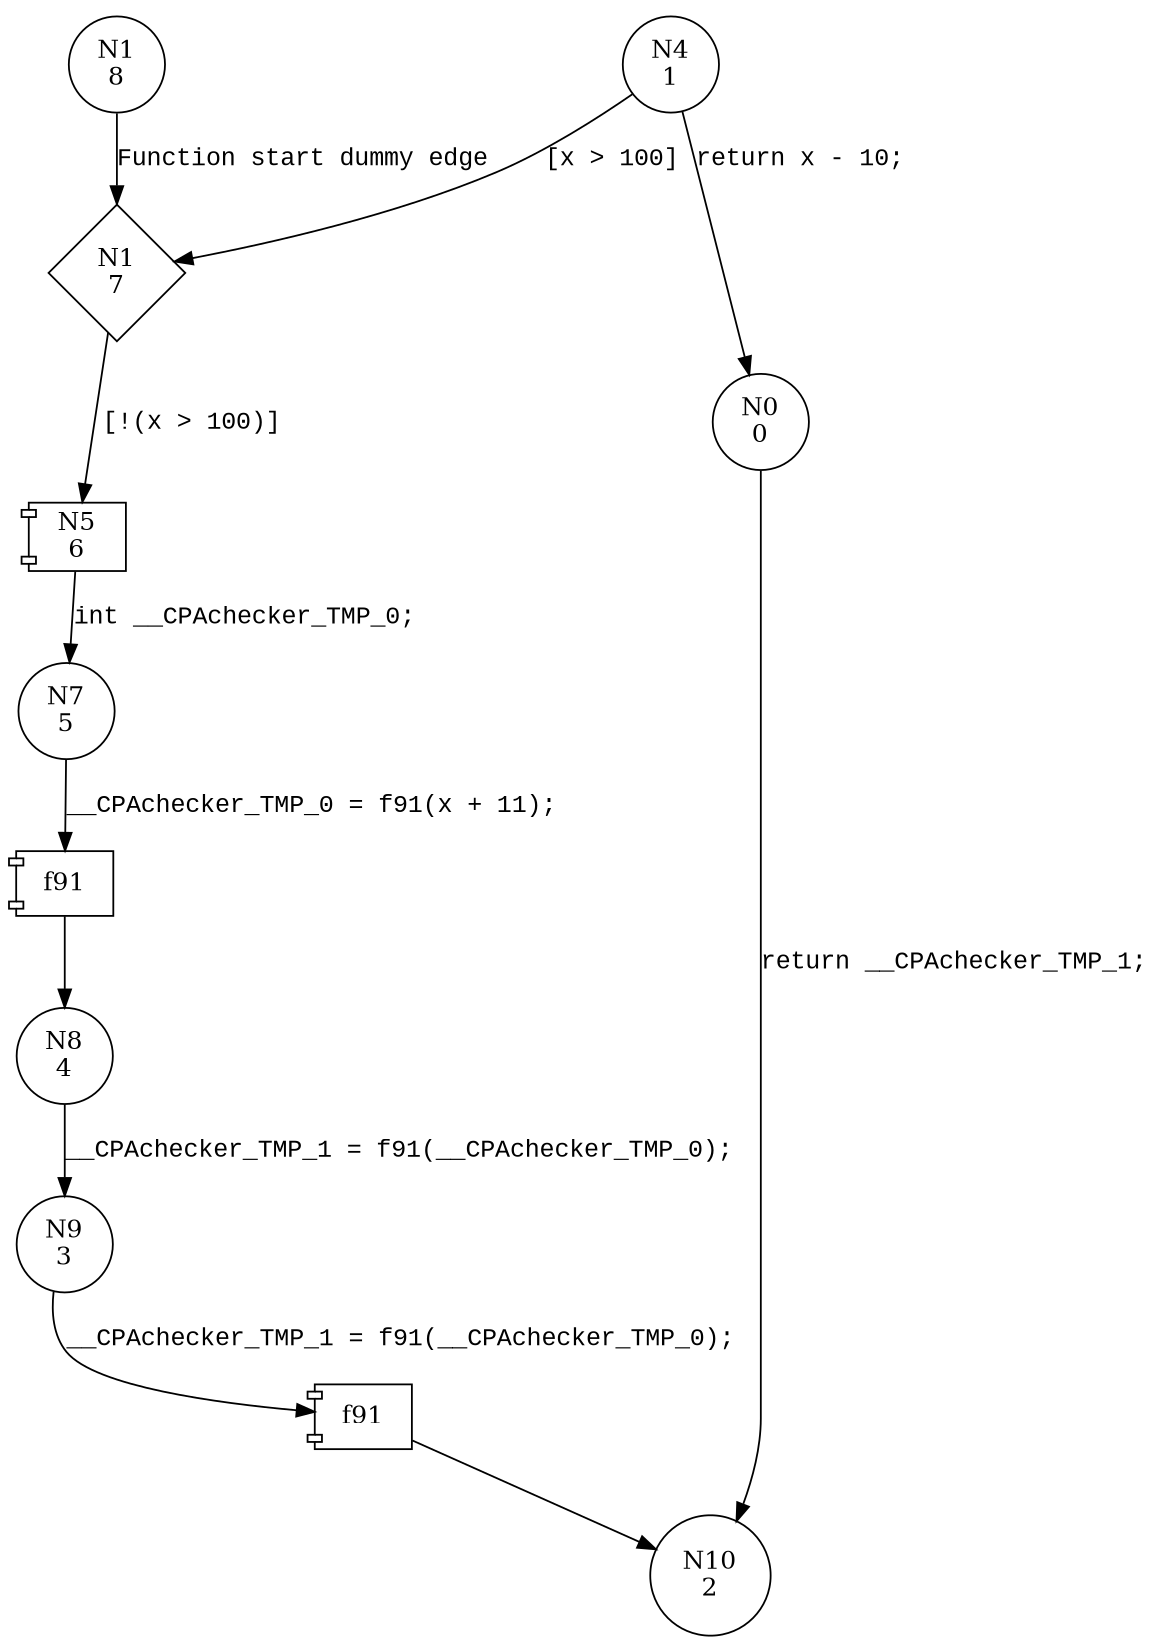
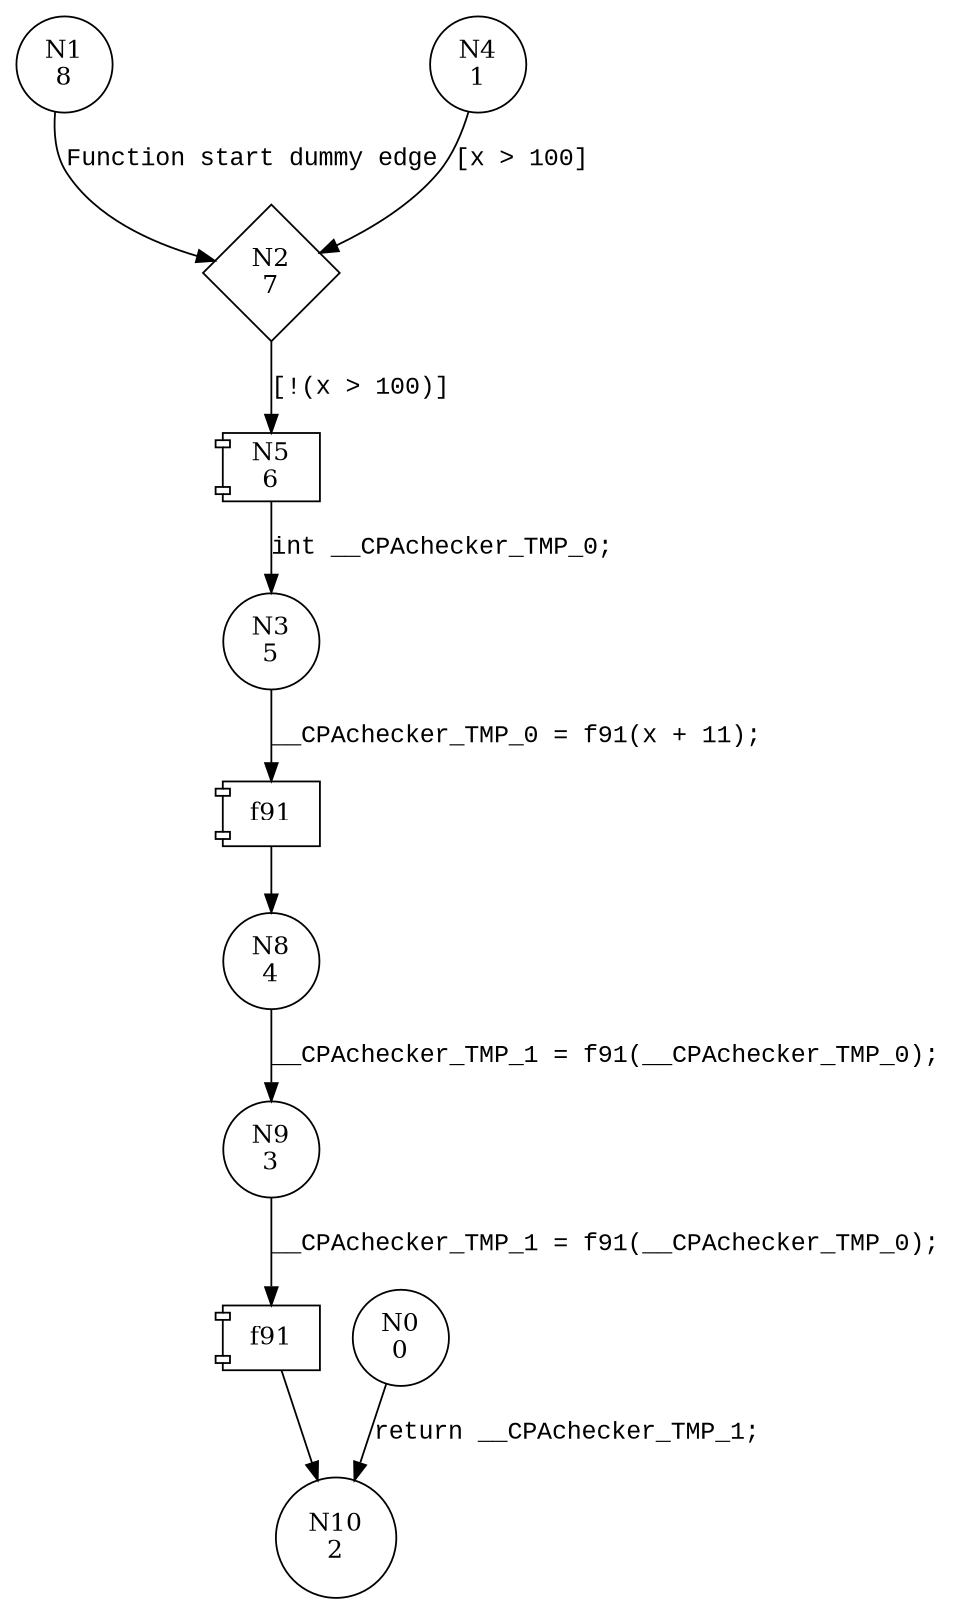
edge "N4 1" -> "N0 0": removed, label "return x - 10;"
node "N1 7": label "N1 7" -> "N2 7"
node "N7 5": label "N7 5" -> "N3 5"
